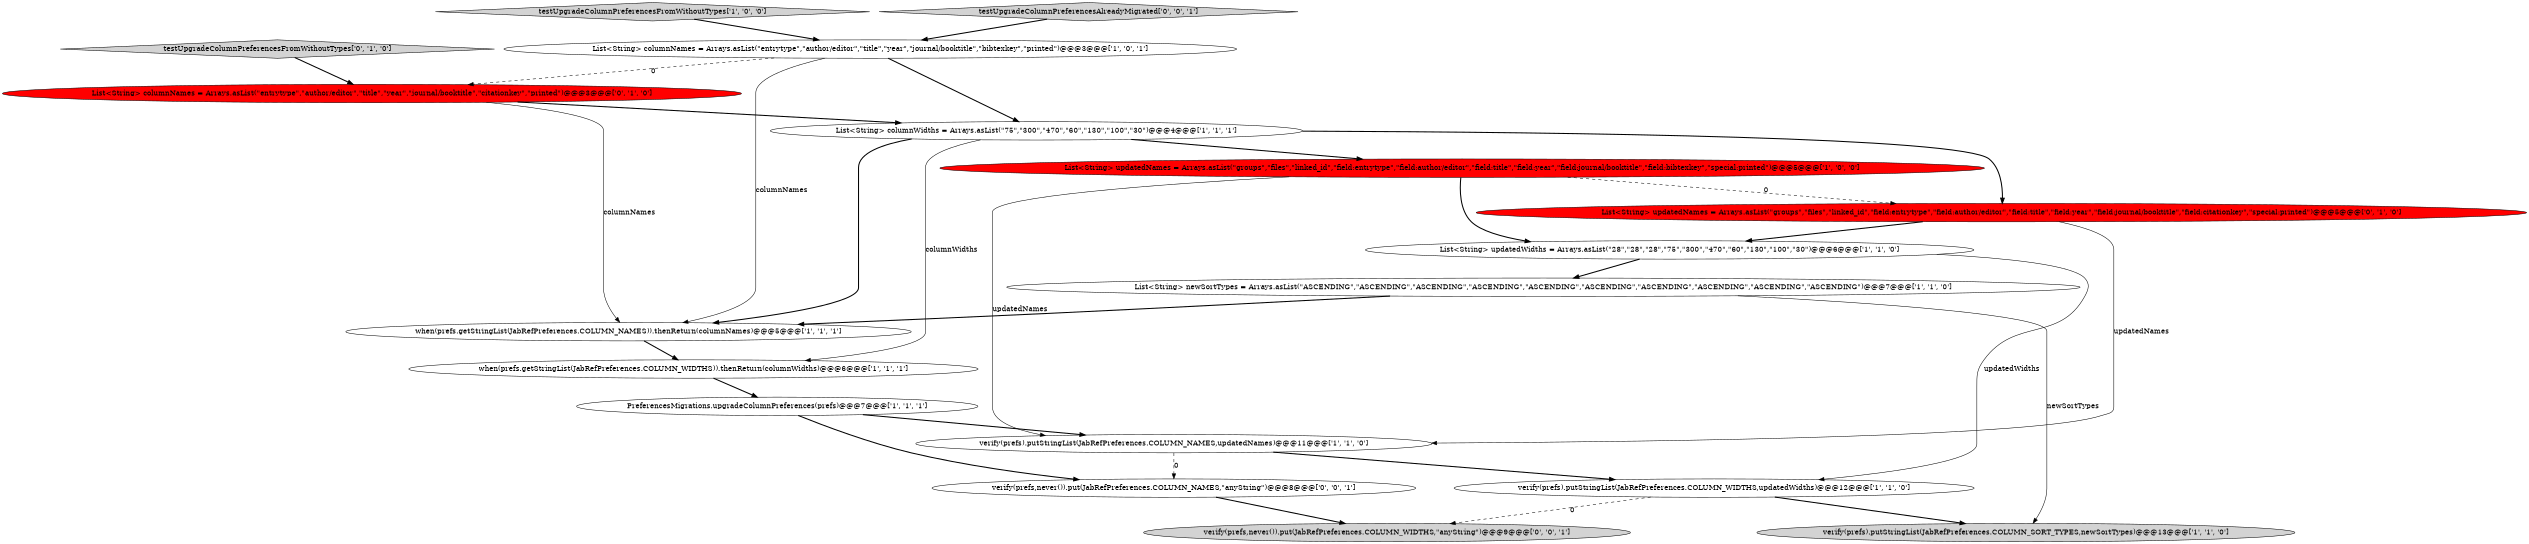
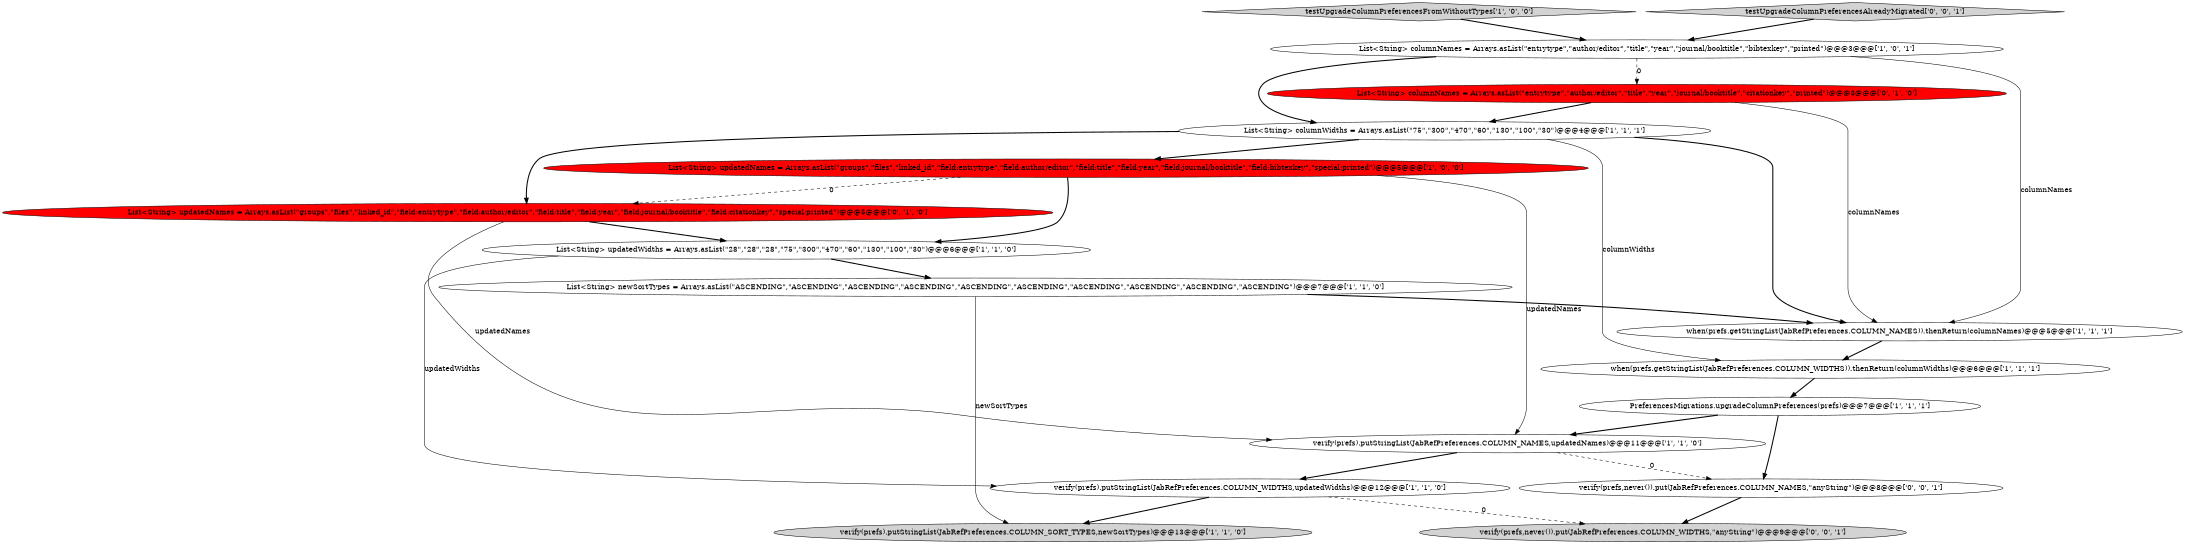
node "testUpgradeColumnPreferencesFromWithoutTypes['0', '1', '0']": removed
